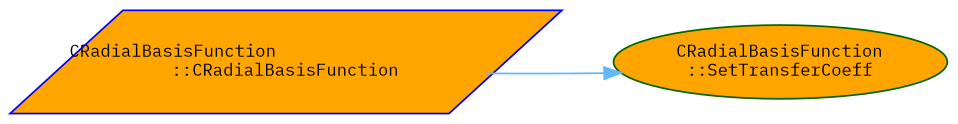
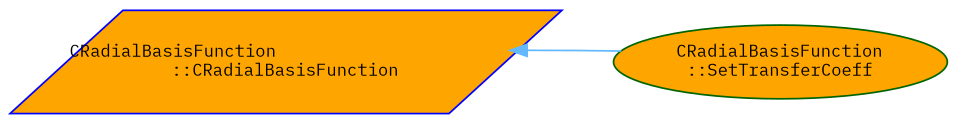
edge "CRadialBasisFunction ::CRadialBasisFunction" -> "CRadialBasisFunction ::SetTransferCoeff": reversed
